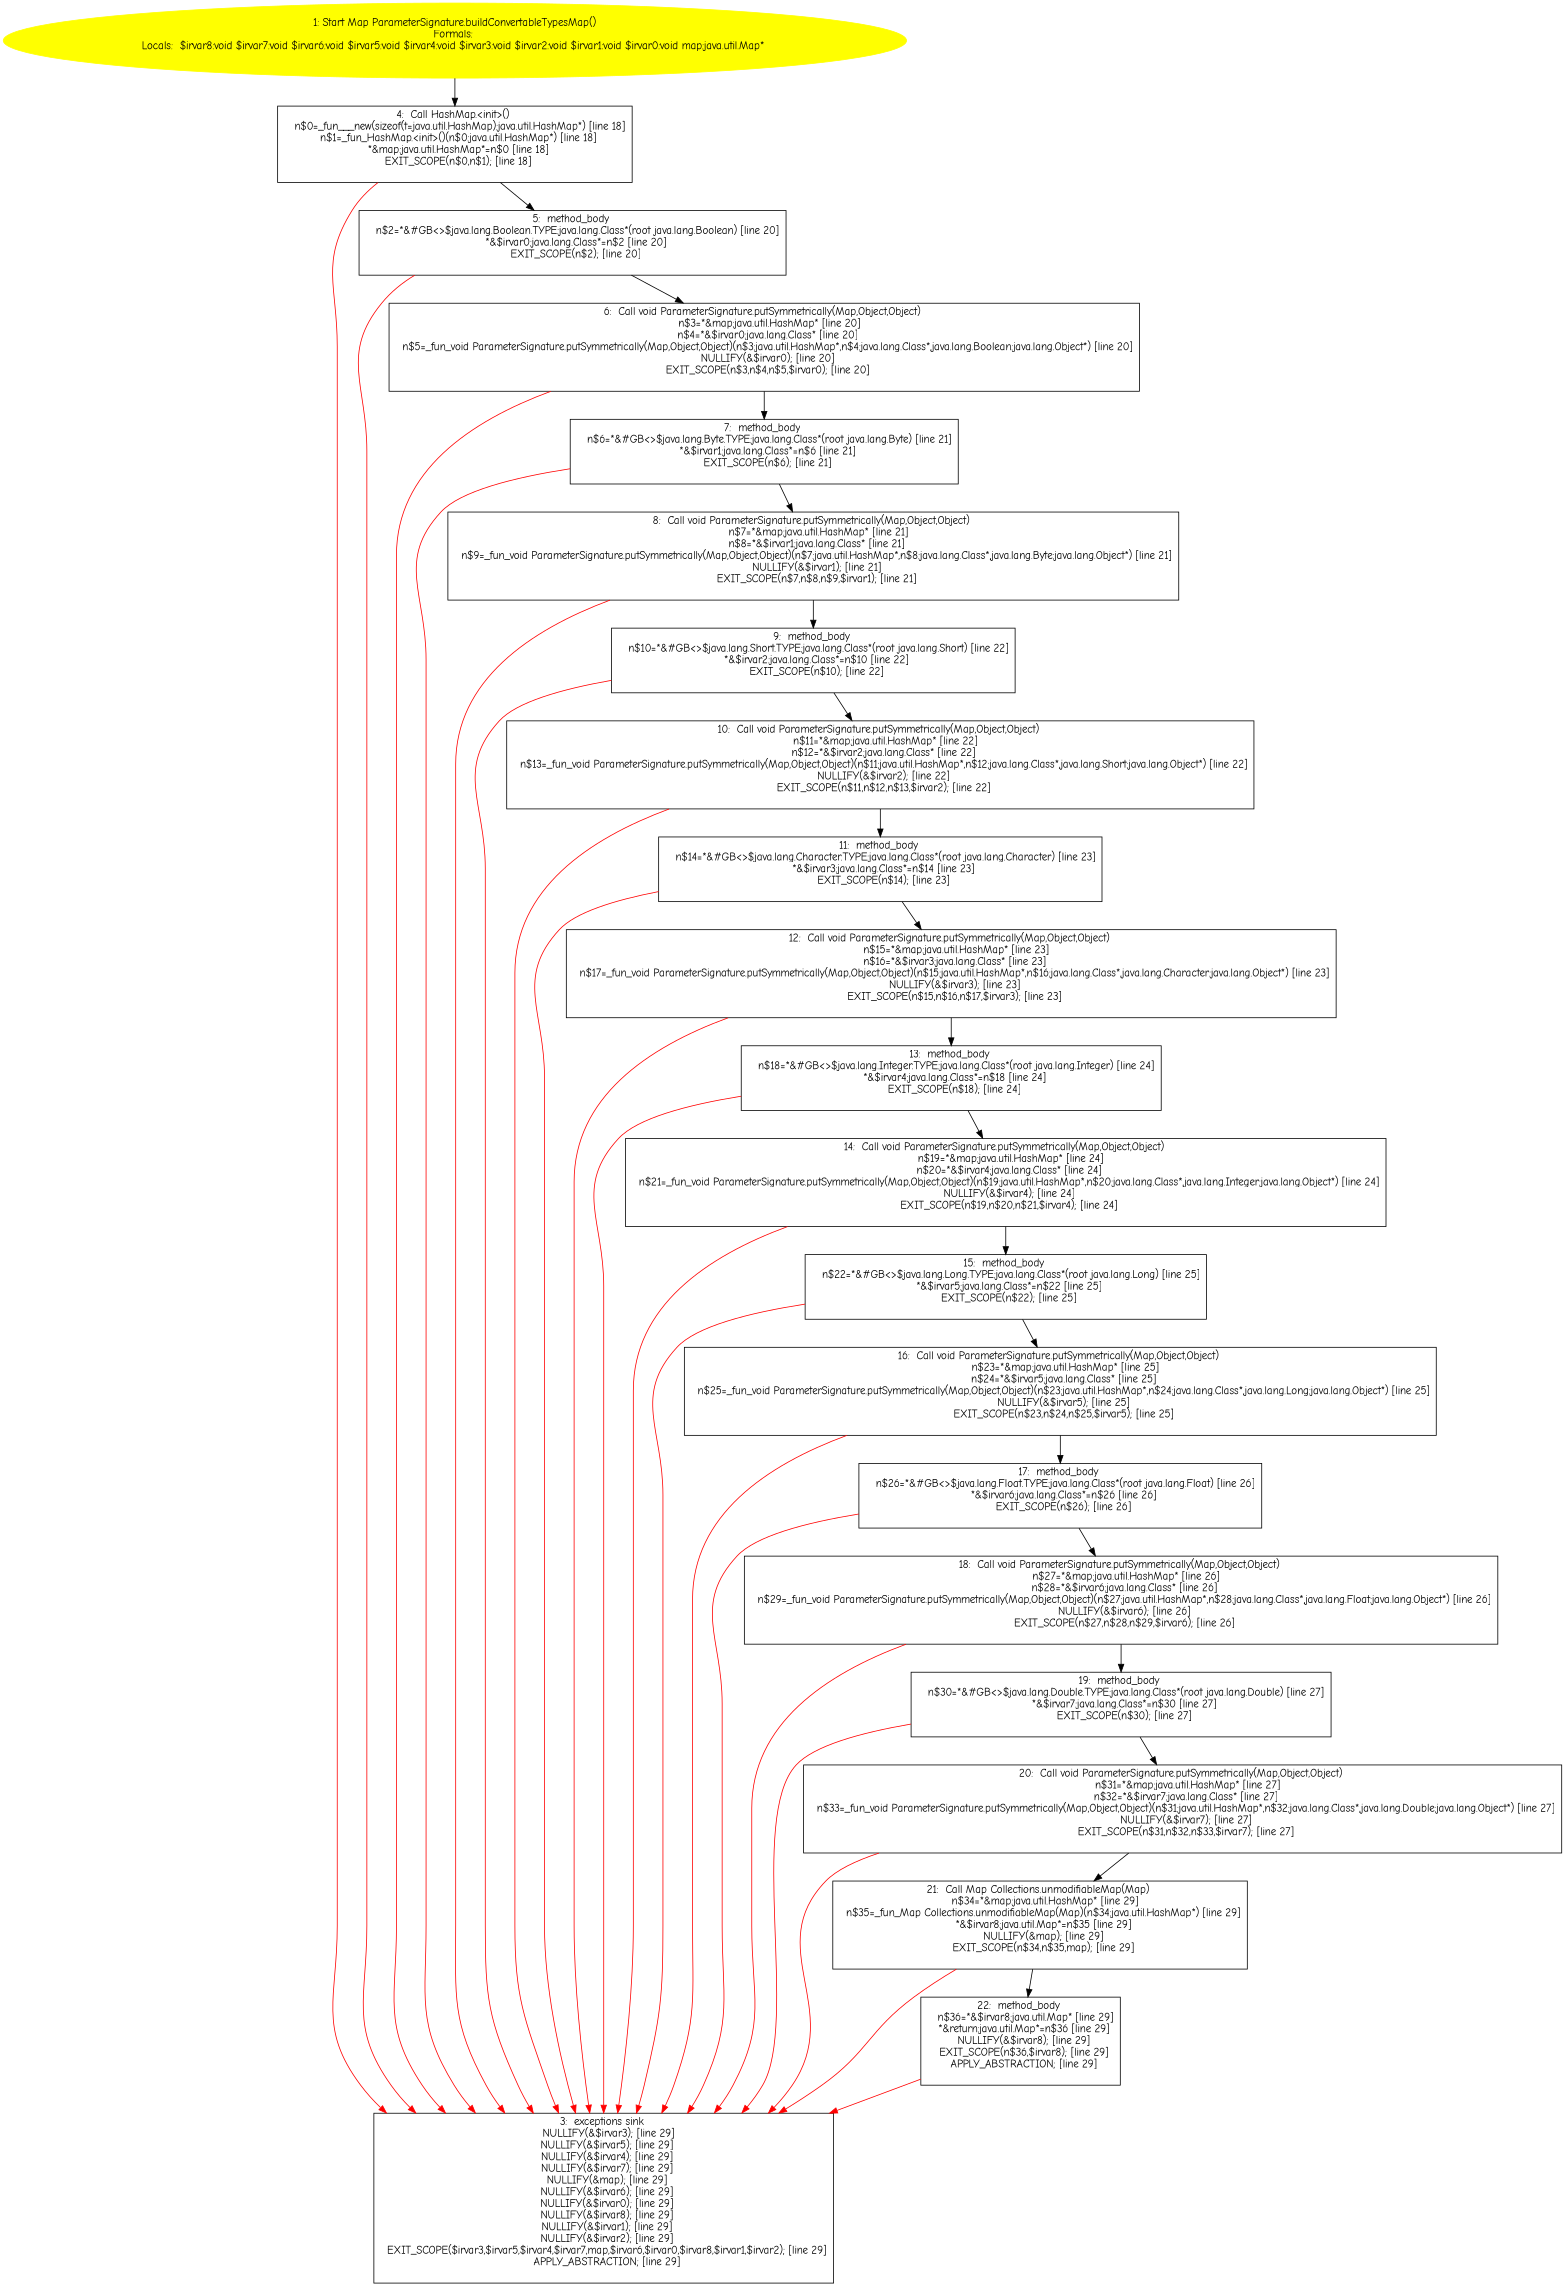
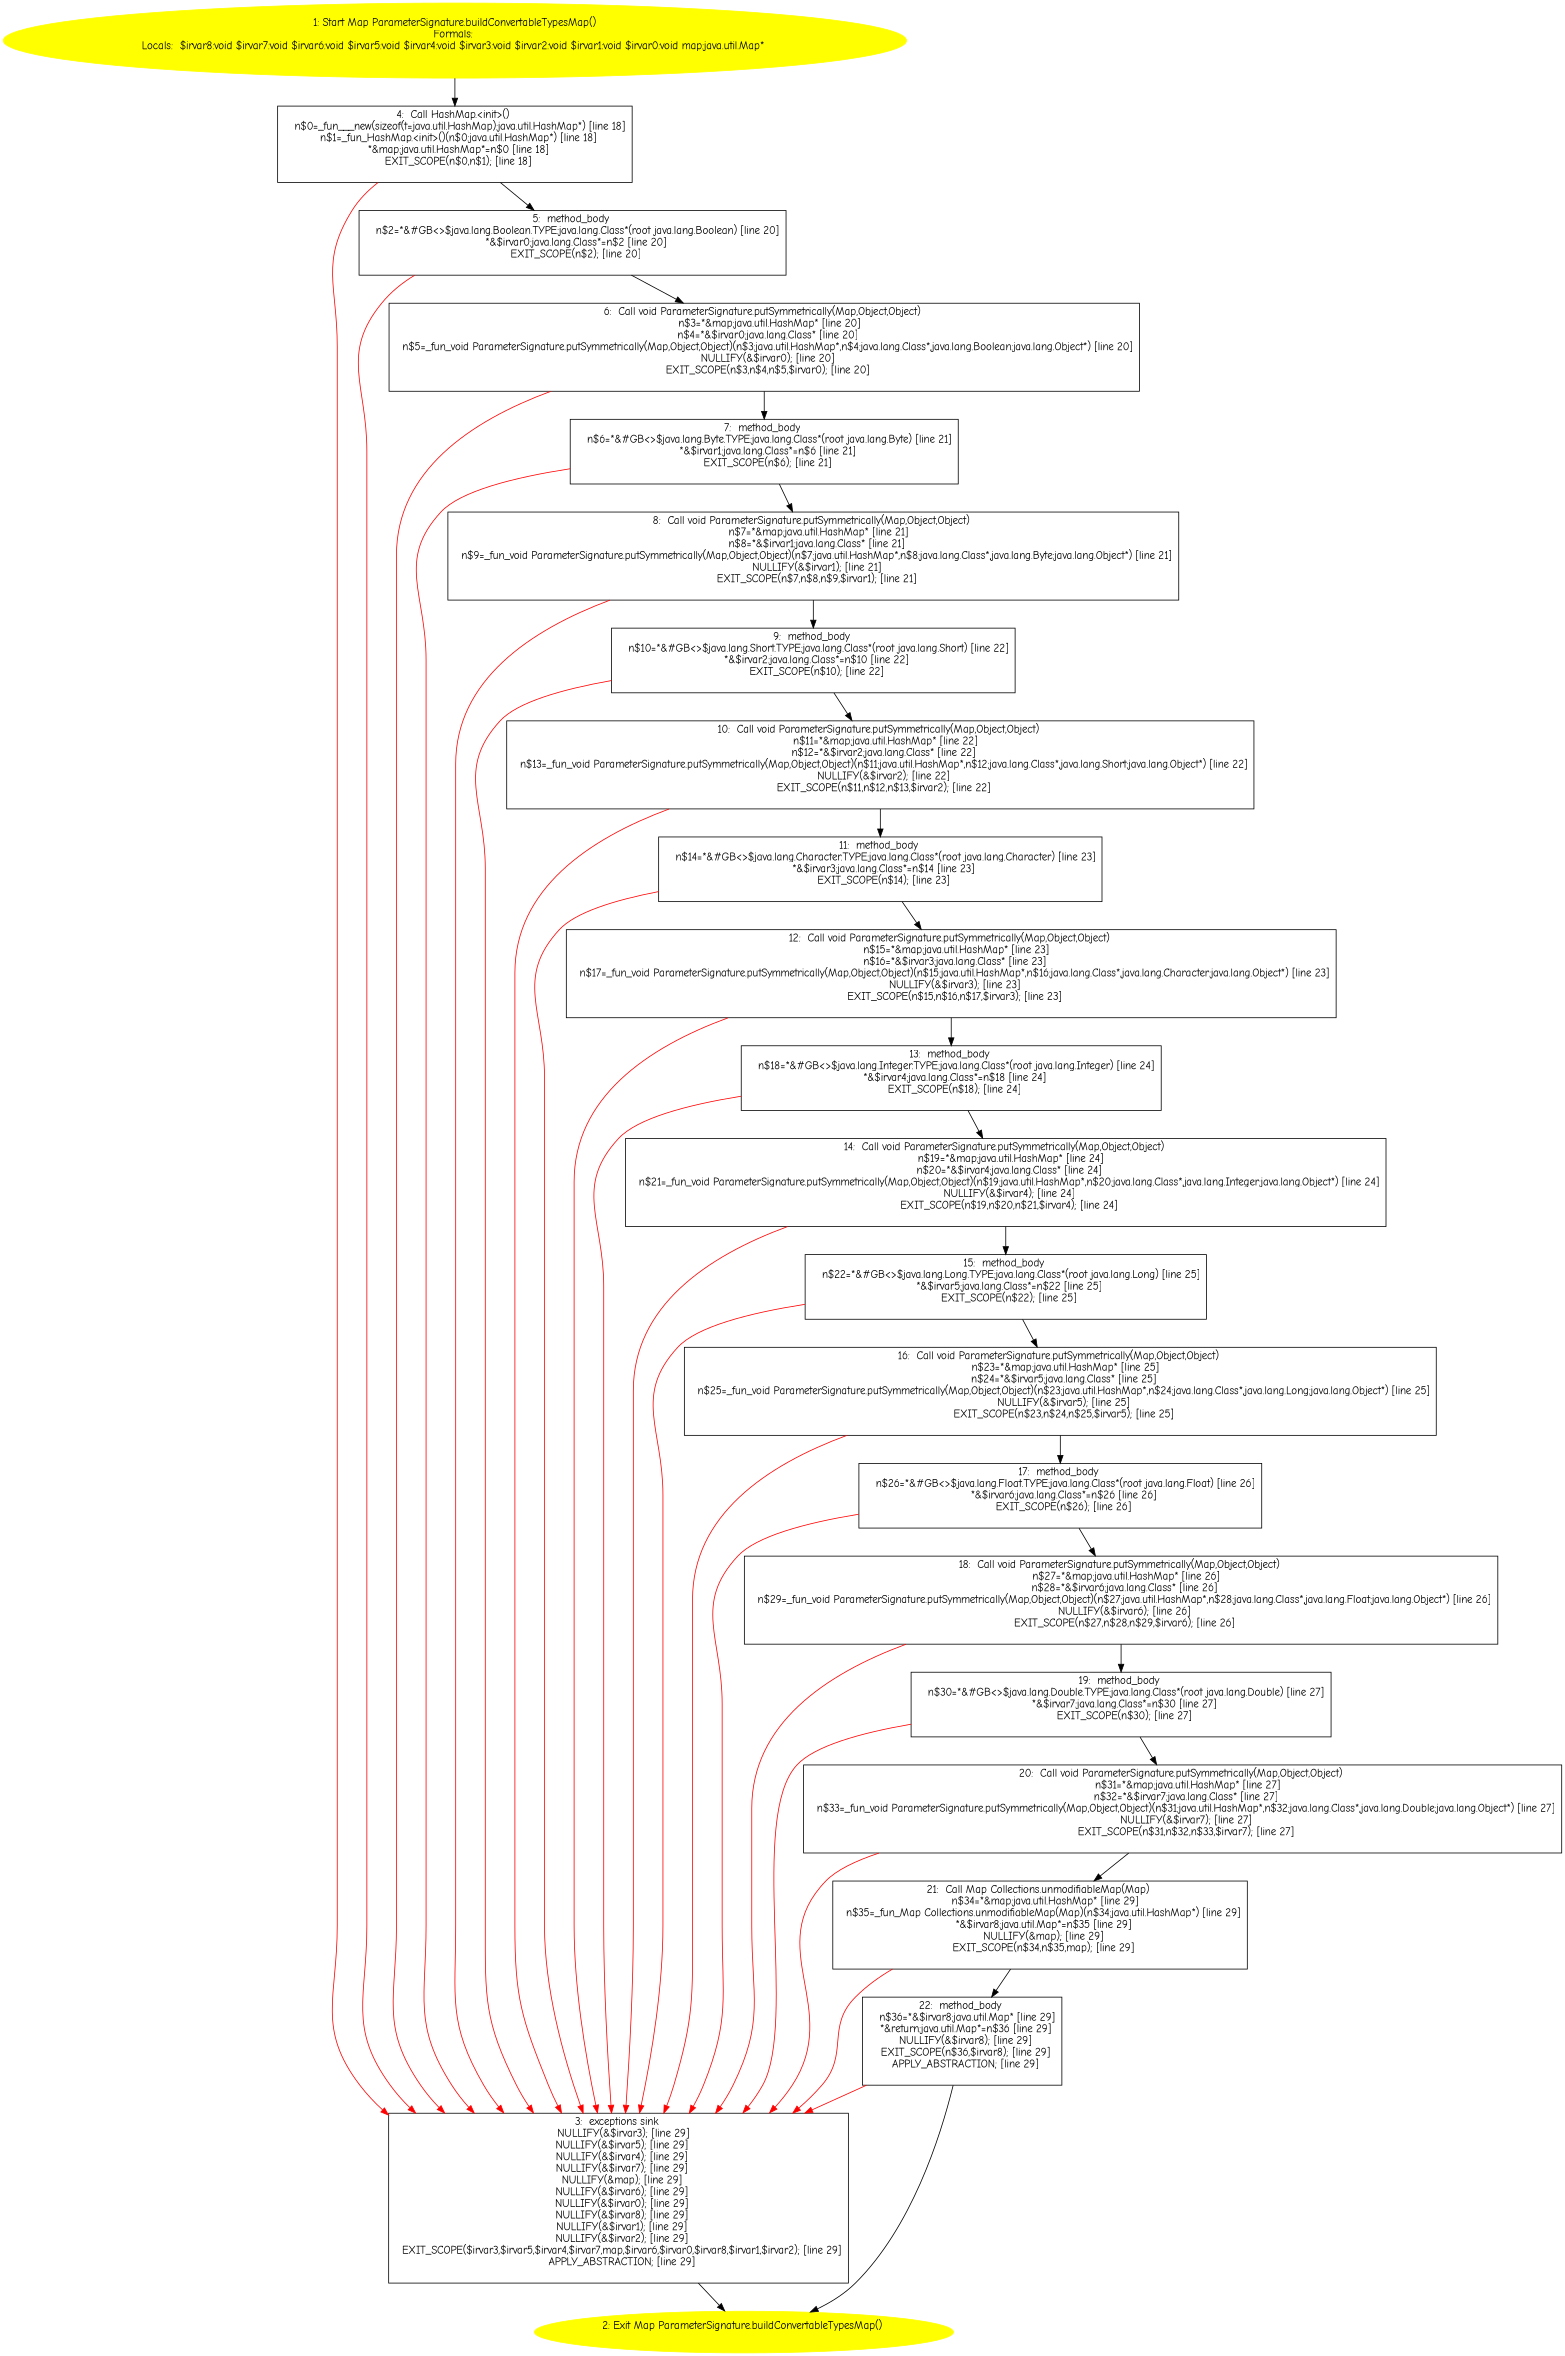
node "2: Exit Map ParameterSignature.buildConvertableTypesMap()": added
